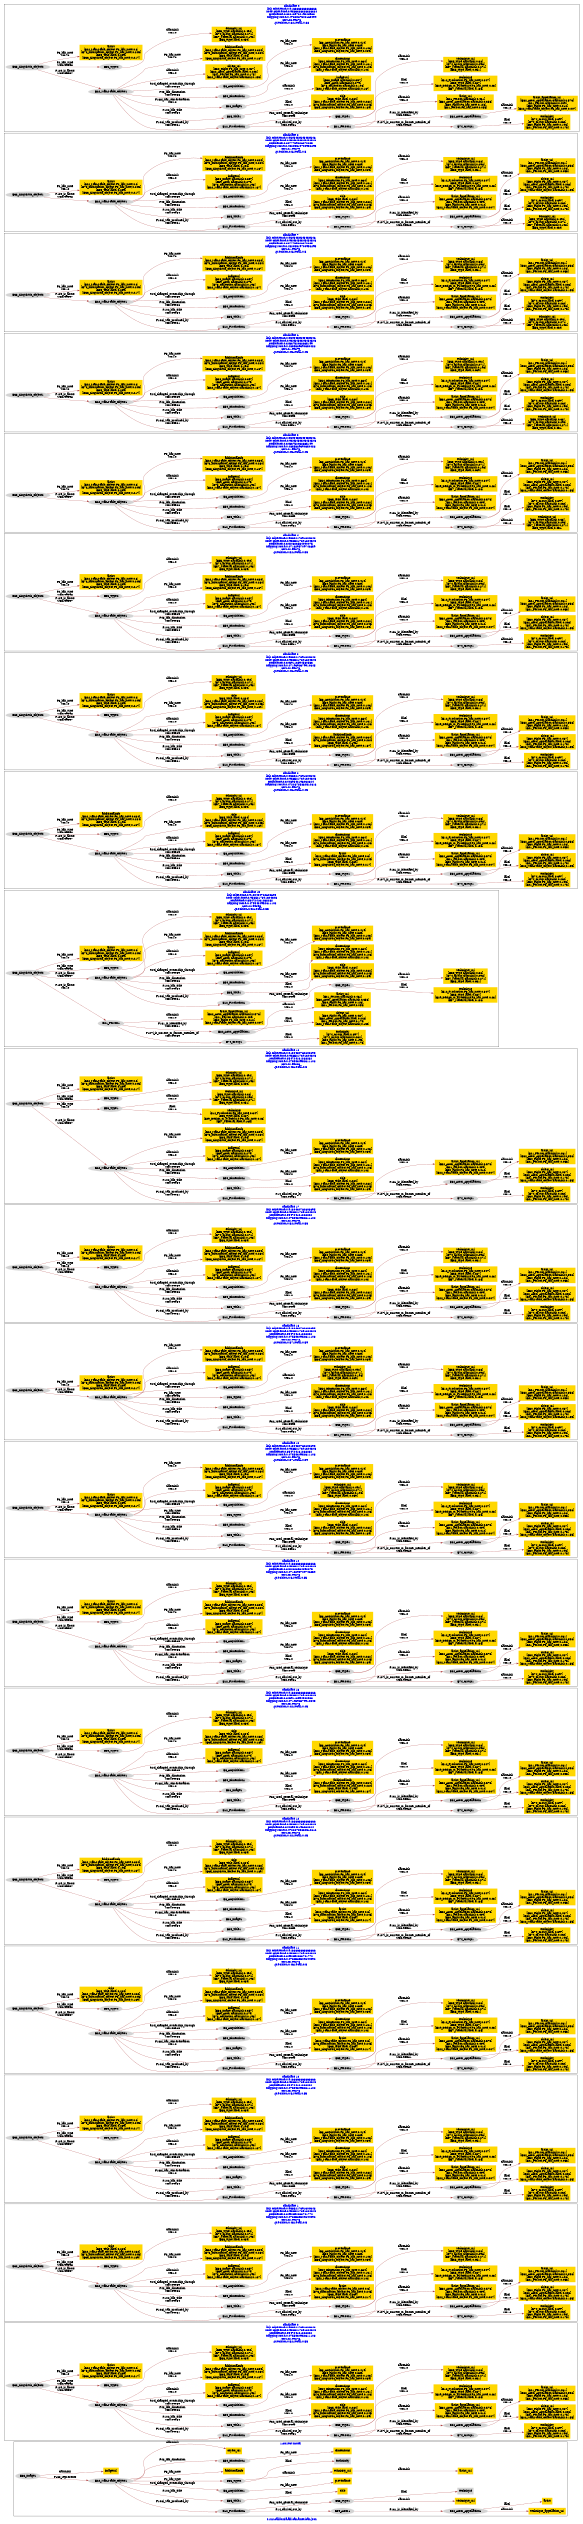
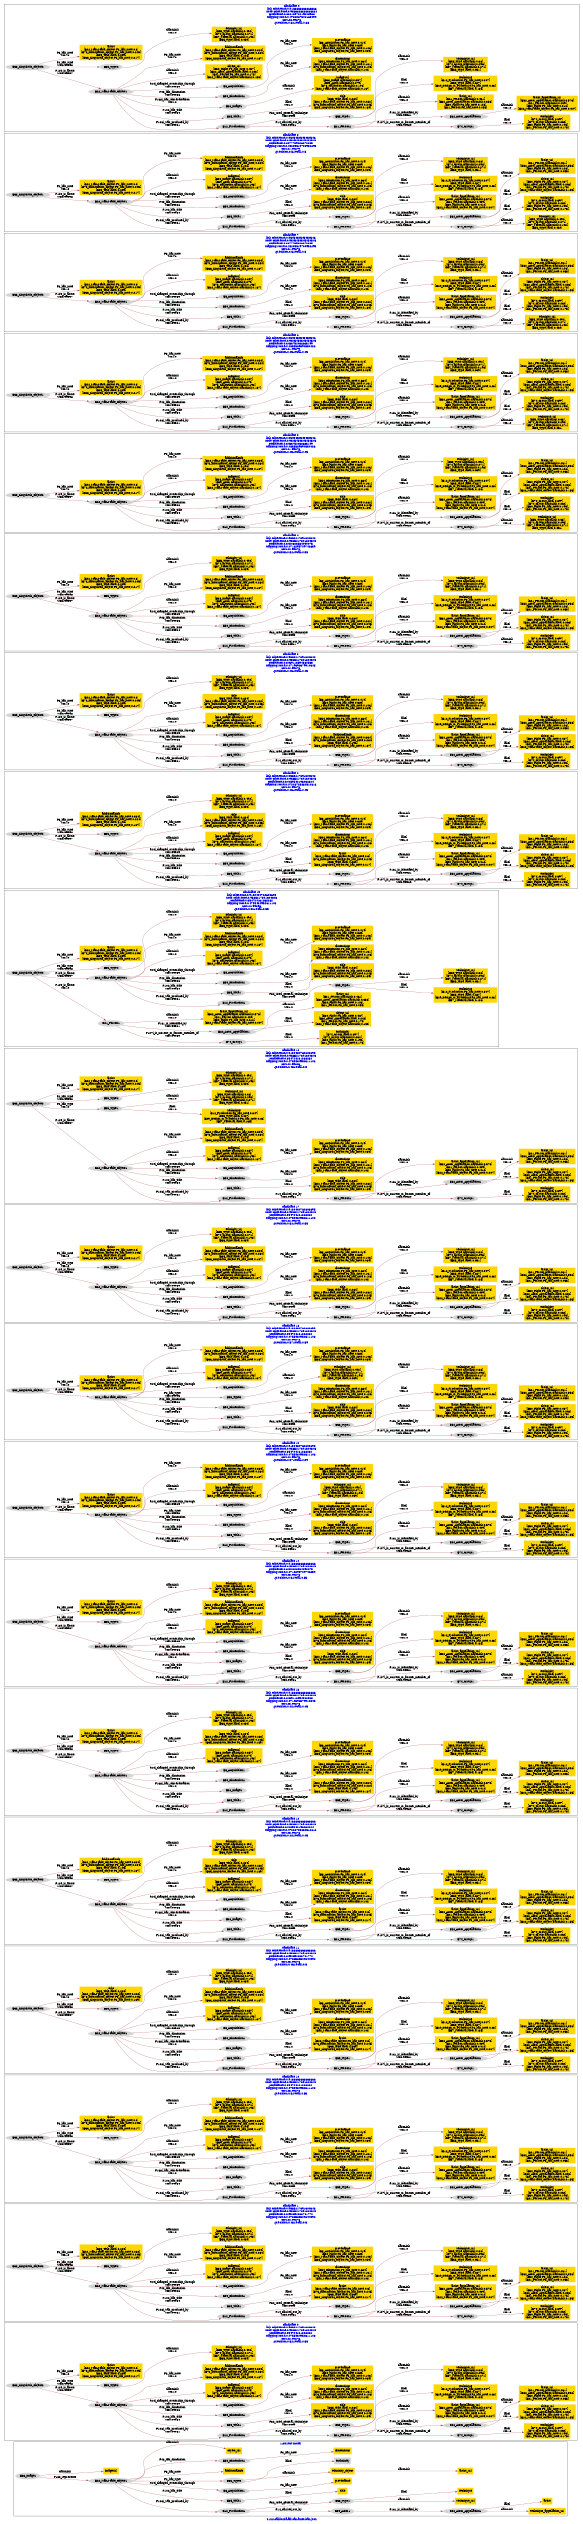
node "ethnicity_uri": label "ethnicity_uri" -> "ethnicity_object"
node "technique": fillcolor lightgray -> gold
